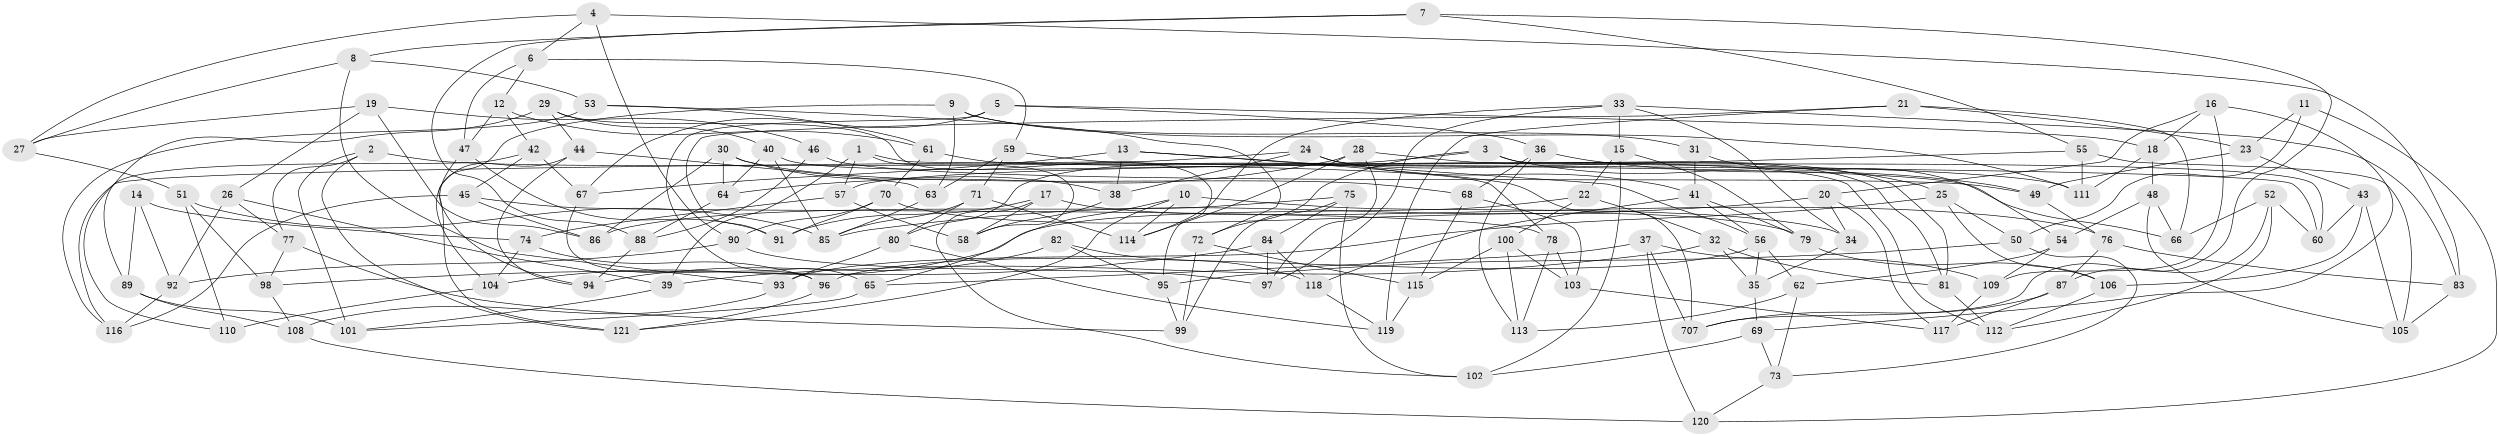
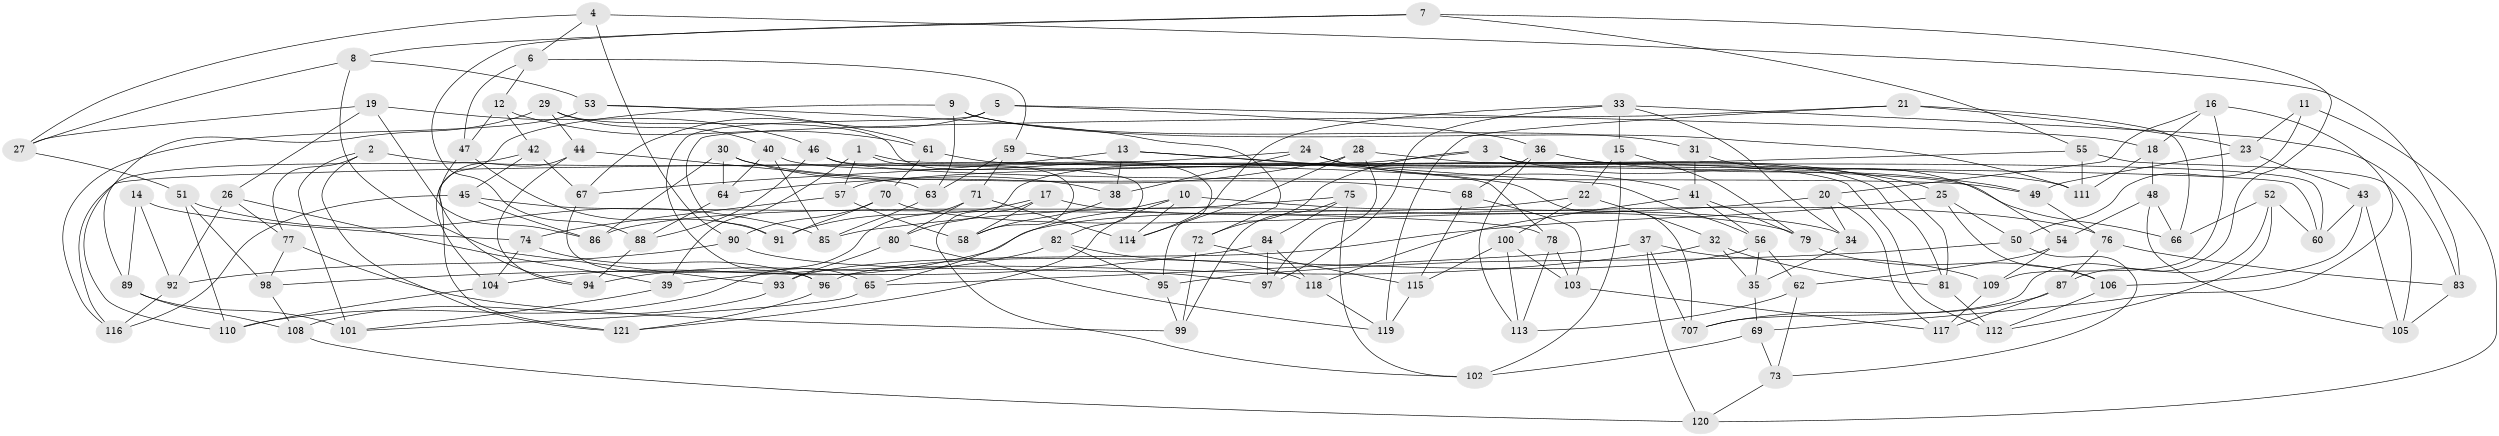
edge "46" -- "82": added
edge "71" -- "85": now "71" -- "110"
